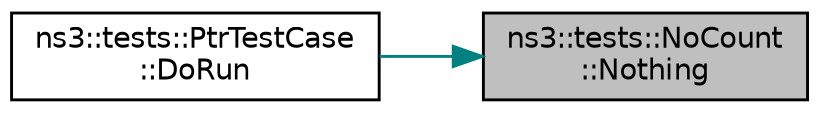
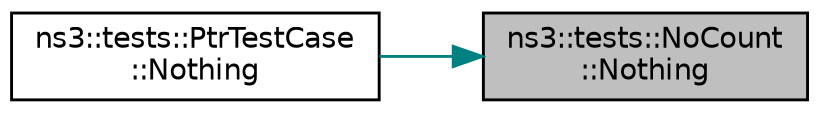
node "ns3::tests::PtrTestCase ::DoRun": label "ns3::tests::PtrTestCase ::DoRun" -> "ns3::tests::PtrTestCase ::Nothing"
